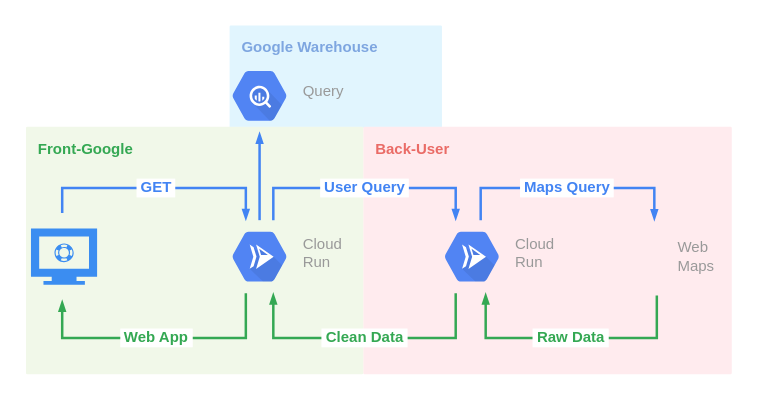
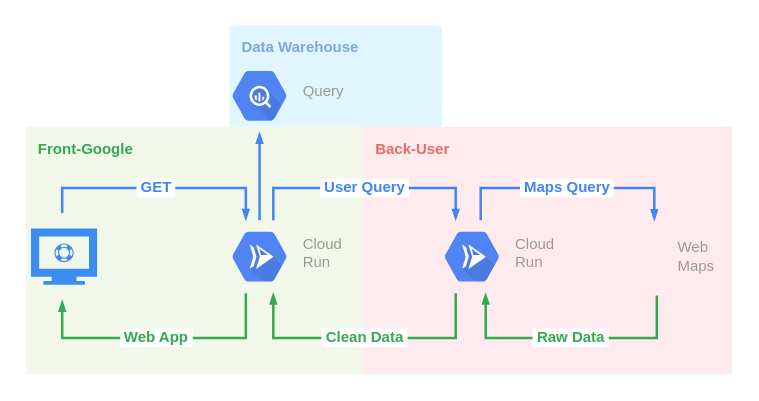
node "Google Warehouse": label "Google Warehouse" -> "Data Warehouse"
